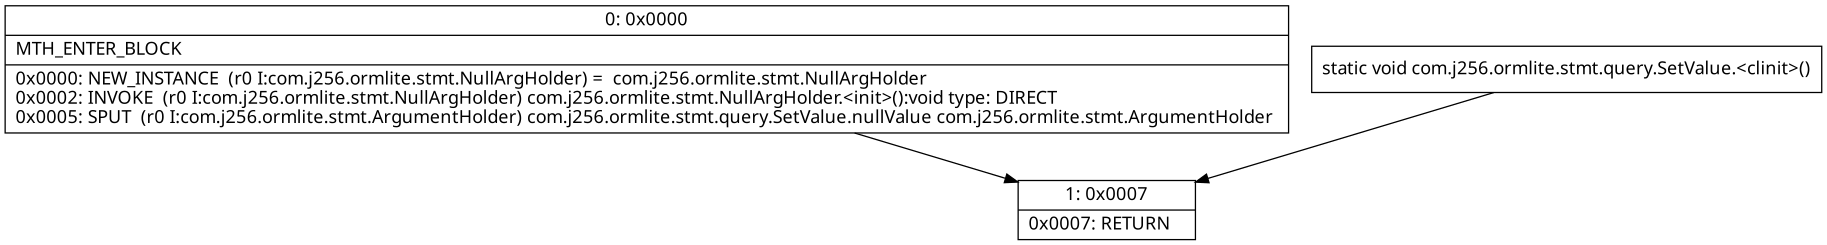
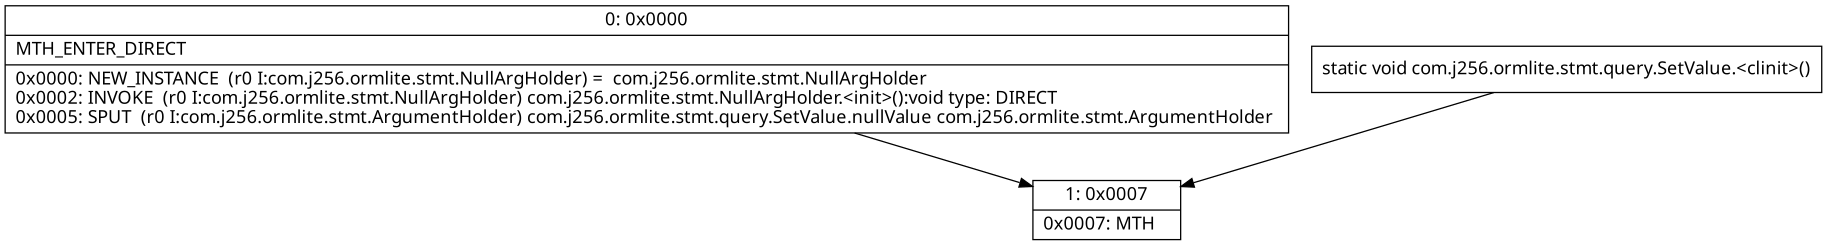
node "0: 0x0000": text "MTH_ENTER_BLOCK" -> "MTH_ENTER_DIRECT"
node "1: 0x0007": text "0x0007: RETURN" -> "0x0007: MTH"
